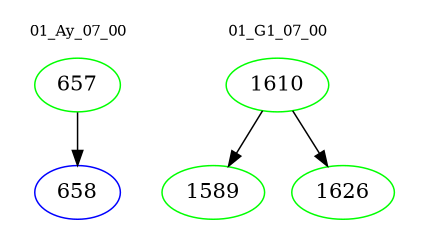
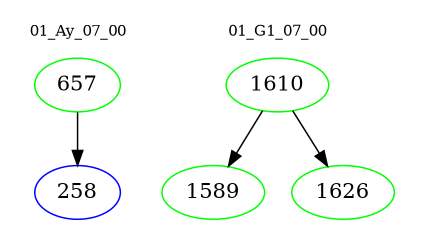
node "658": label "658" -> "258"
